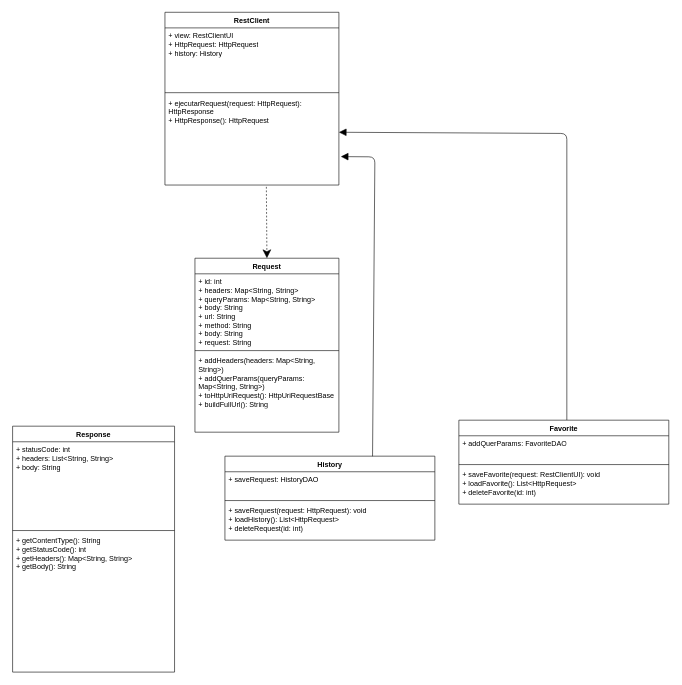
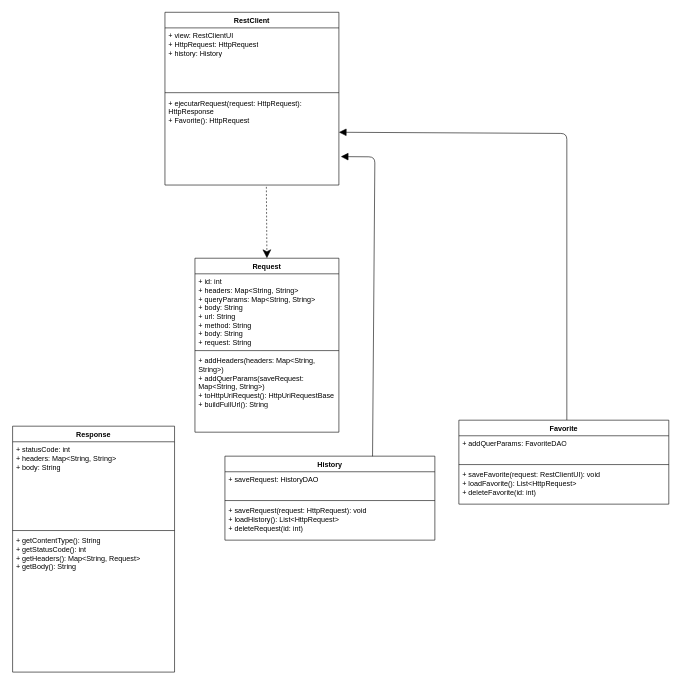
node "+ ejecutarRequest(request: HttpRequest): HttpResponse+ HttpResponse(): HttpRequest": label "+ ejecutarRequest(request: HttpRequest): HttpResponse+ HttpResponse(): HttpRequest" -> "+ ejecutarRequest(request: HttpRequest): HttpResponse+ Favorite(): HttpRequest"
node "+ addHeaders(headers: Map<String, String>) + addQuerParams(queryParams: Map<String, String>) + toHttpUriRequest(): HttpUriRequestBase + buildFullUrl(): String": label "+ addHeaders(headers: Map<String, String>) + addQuerParams(queryParams: Map<String, String>) + toHttpUriRequest(): HttpUriRequestBase + buildFullUrl(): String" -> "+ addHeaders(headers: Map<String, String>) + addQuerParams(saveRequest: Map<String, String>) + toHttpUriRequest(): HttpUriRequestBase + buildFullUrl(): String"
node "+ statusCode: int + headers: List<String, String> + body: String": label "+ statusCode: int + headers: List<String, String> + body: String" -> "+ statusCode: int + headers: Map<String, String> + body: String"
node "+ getContentType(): String + getStatusCode(): int + getHeaders(): Map<String, String> + getBody(): String": label "+ getContentType(): String + getStatusCode(): int + getHeaders(): Map<String, String> + getBody(): String" -> "+ getContentType(): String + getStatusCode(): int + getHeaders(): Map<String, Request> + getBody(): String"
